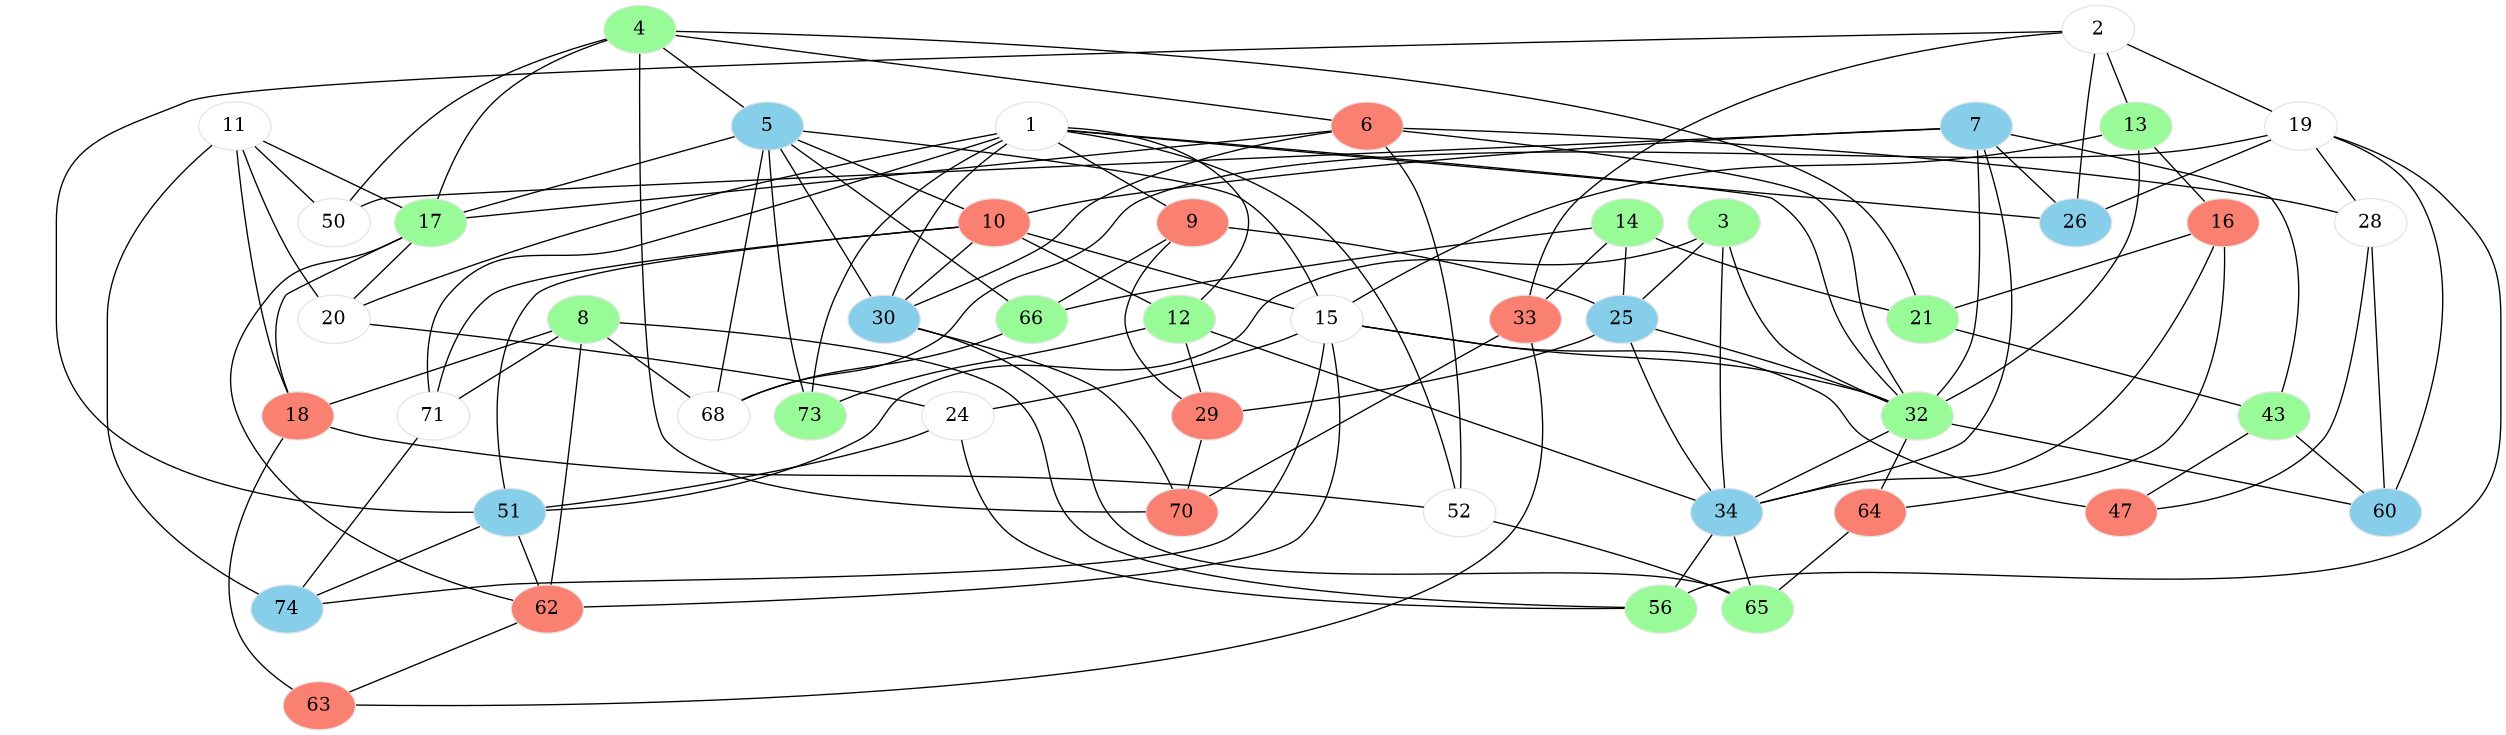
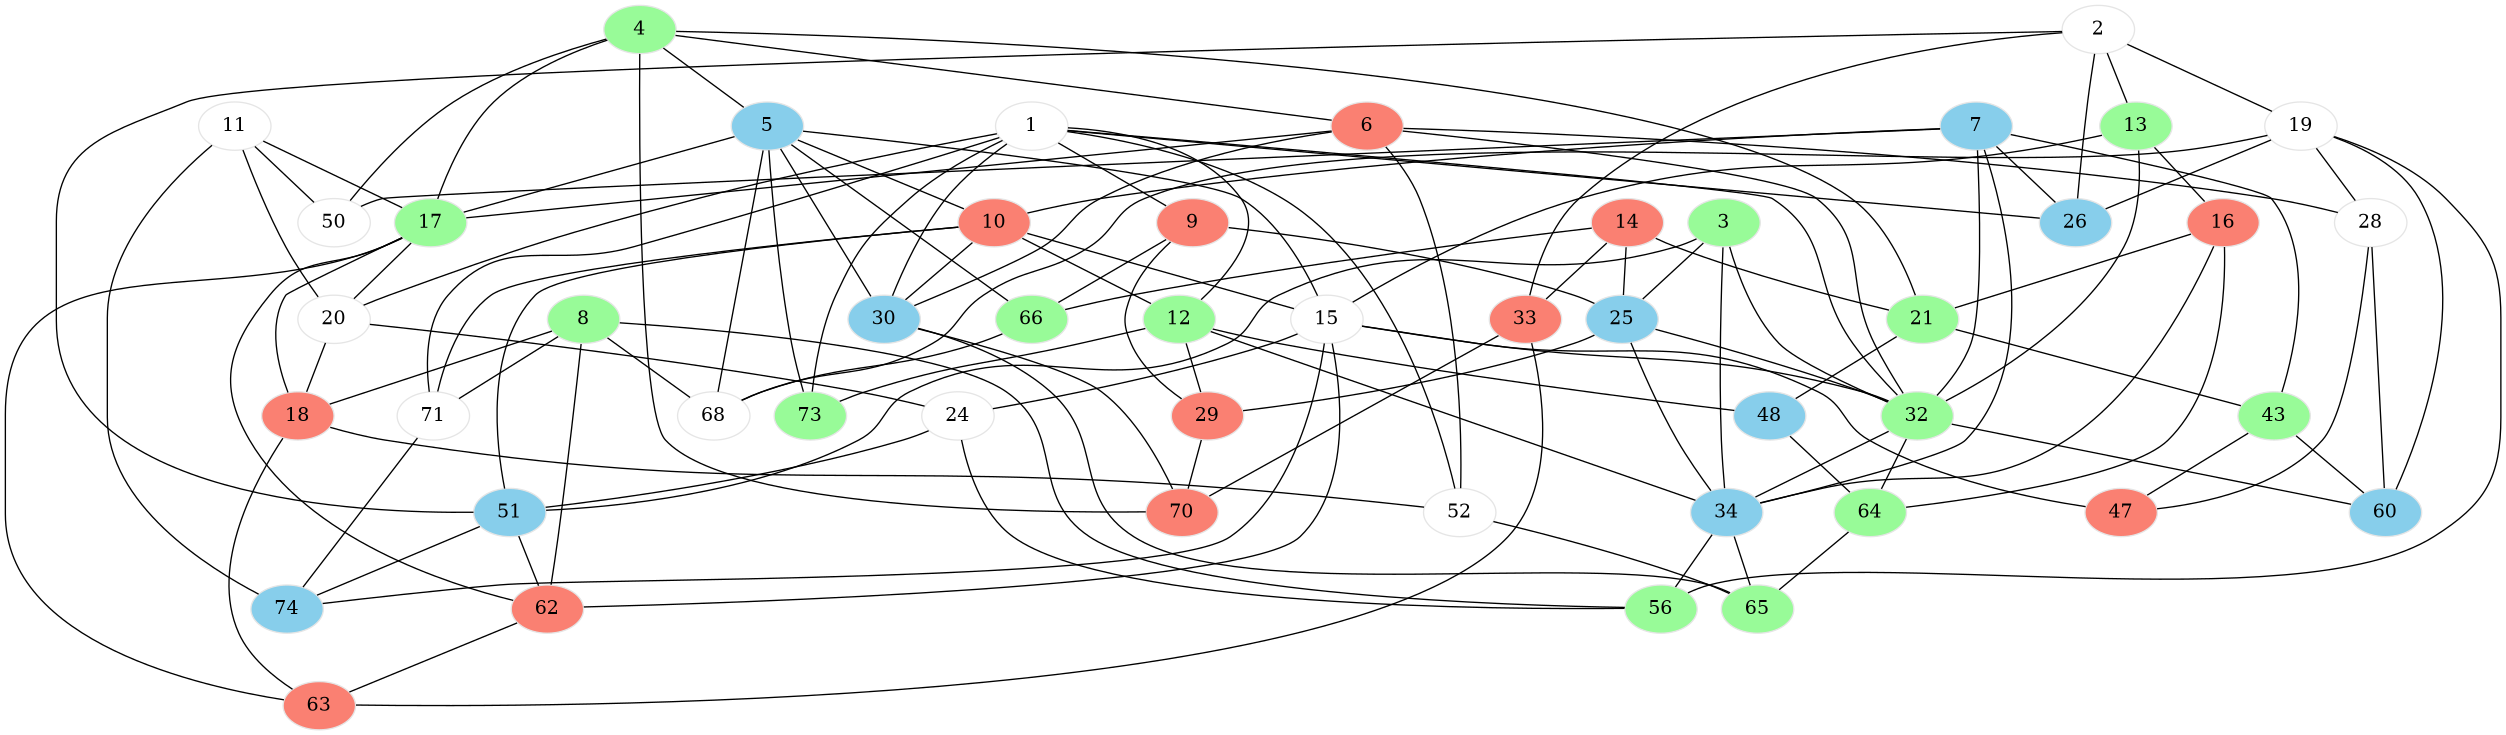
node "14": fillcolor palegreen -> salmon
edge "11" -- "18": now "20" -- "18"
edge "17" -- "63": added
node "48": added
node "64": fillcolor salmon -> palegreen
